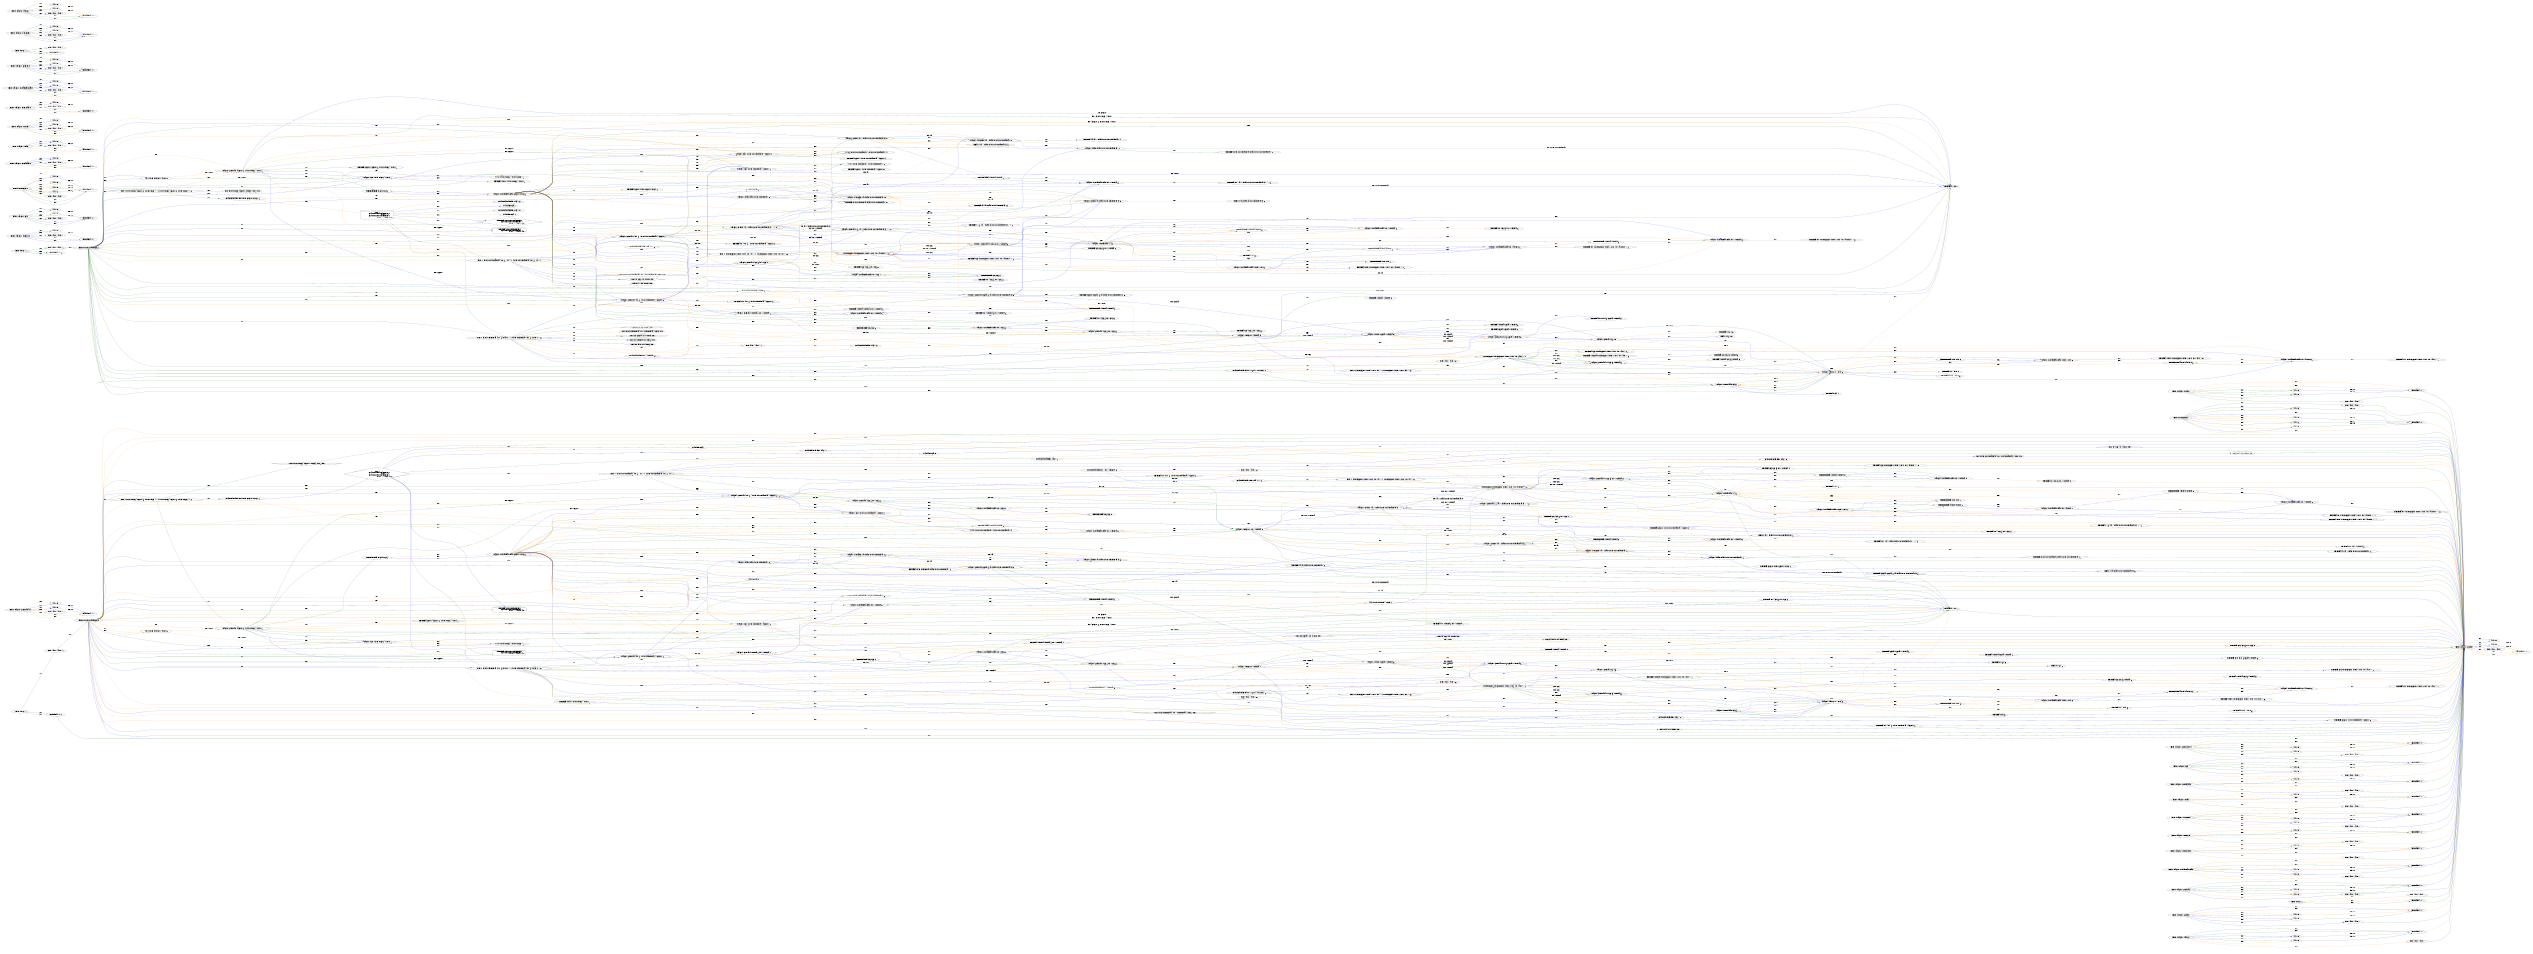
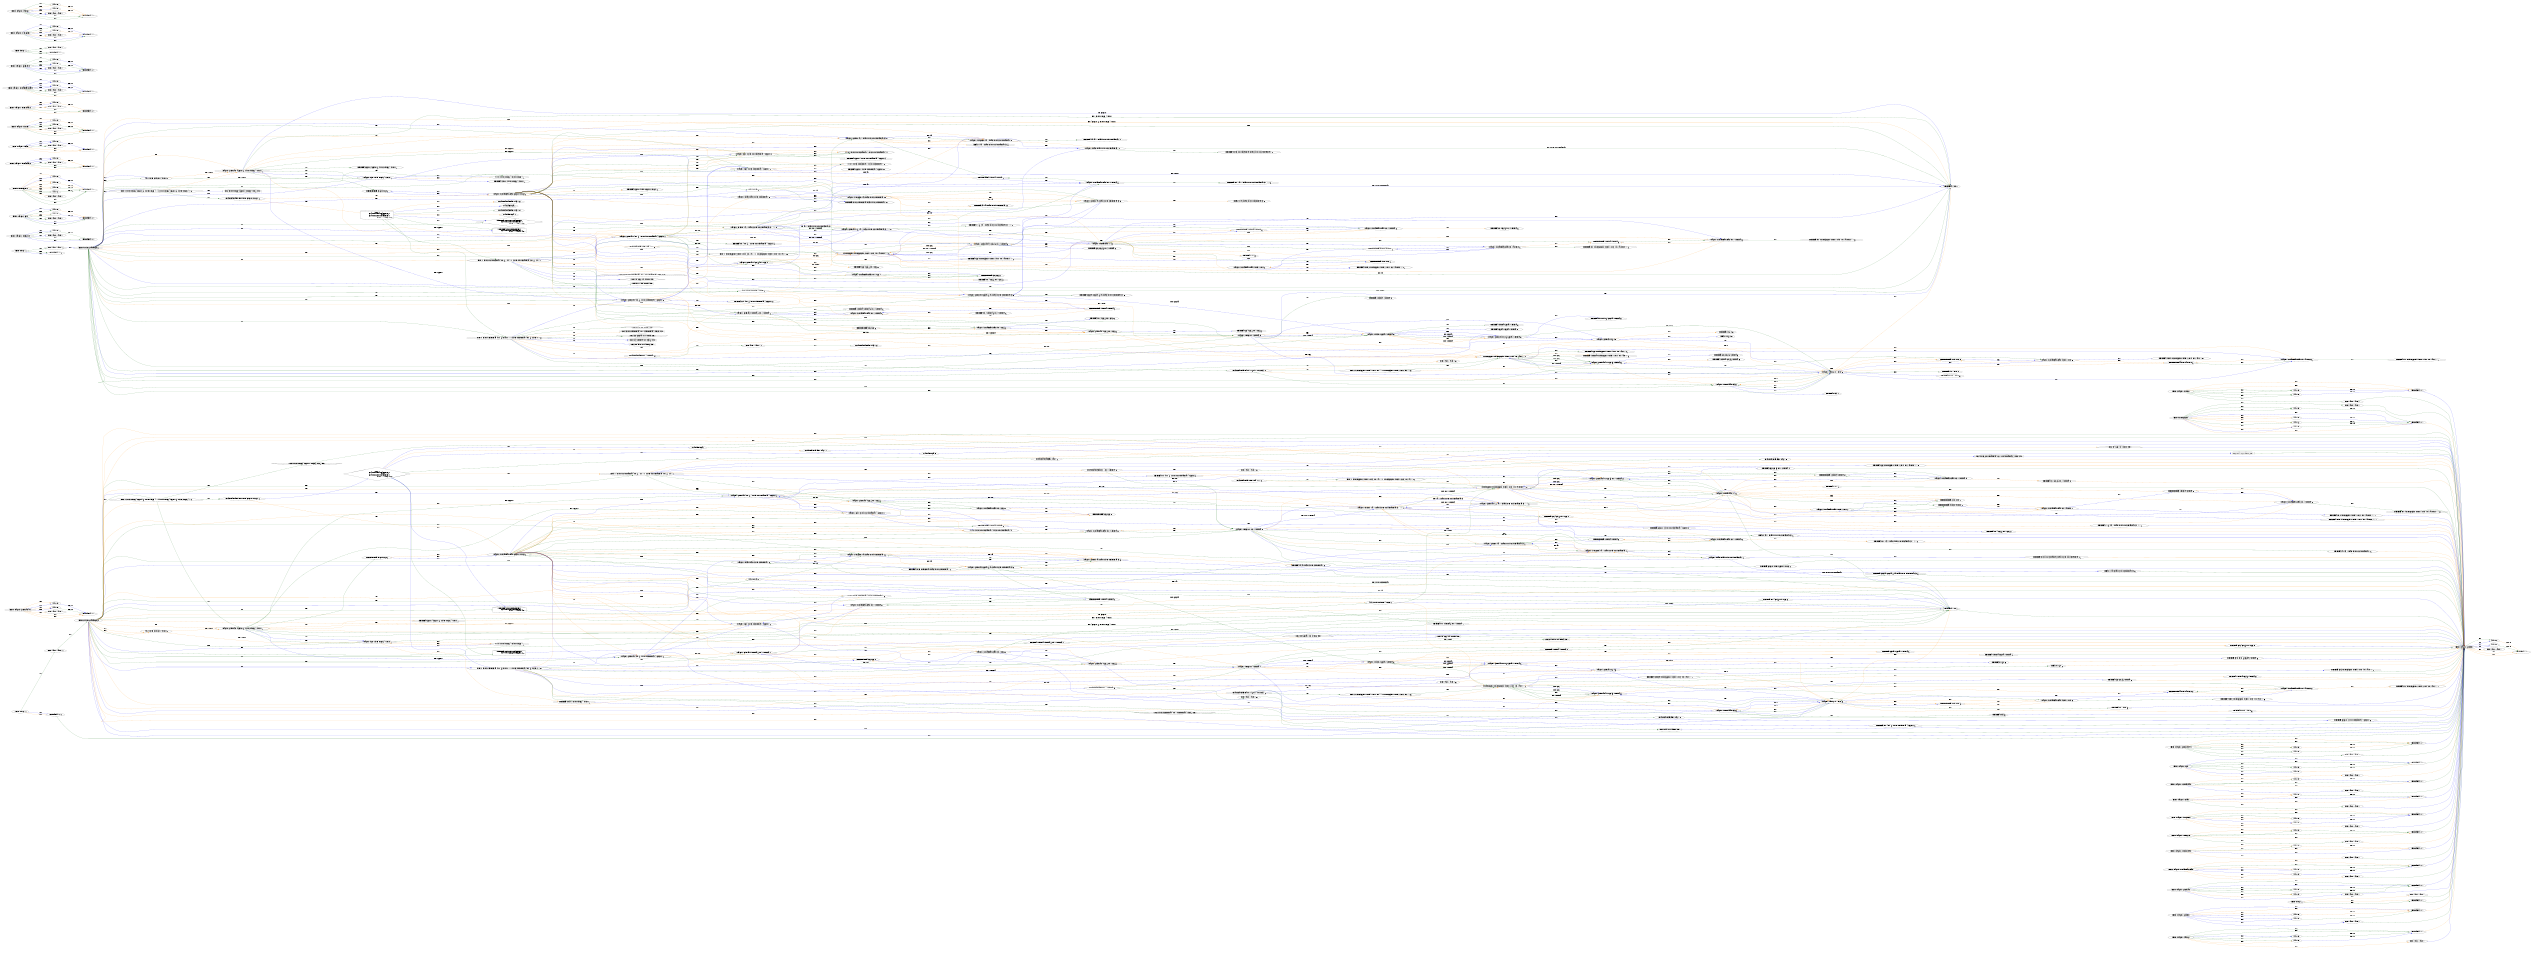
node "(IDENTIFIER,body,!body->unit_size)": removed
